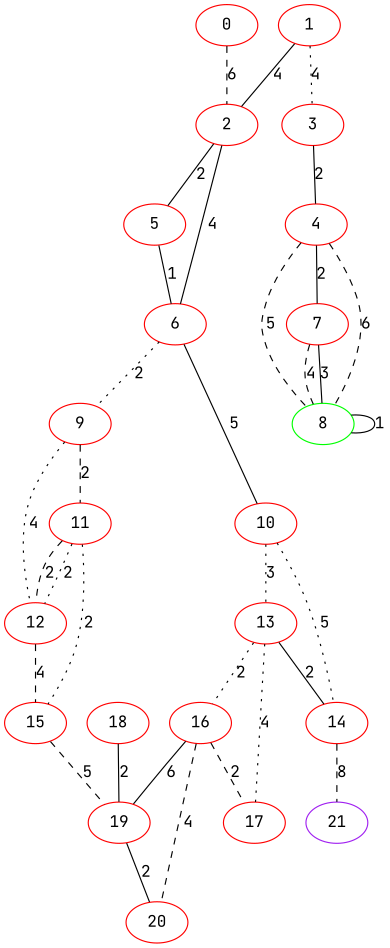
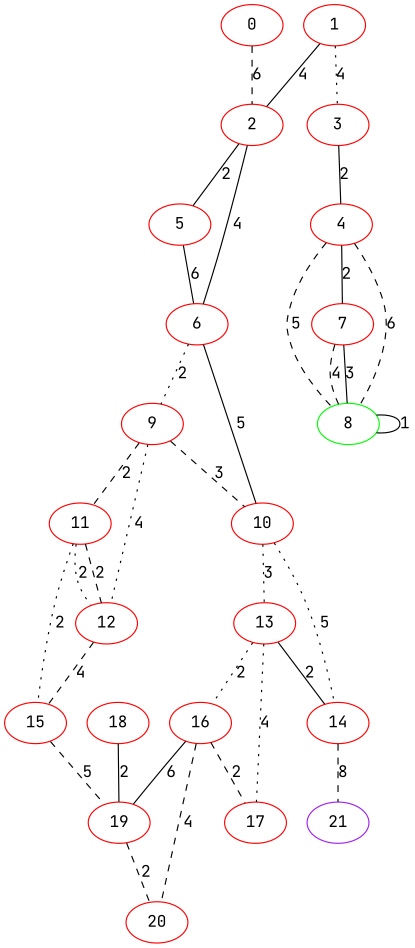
edge "5" -- "6": label "1" -> "6"
edge "9" -- "10": added, label "3"
edge "19" -- "20": style solid -> dashed
